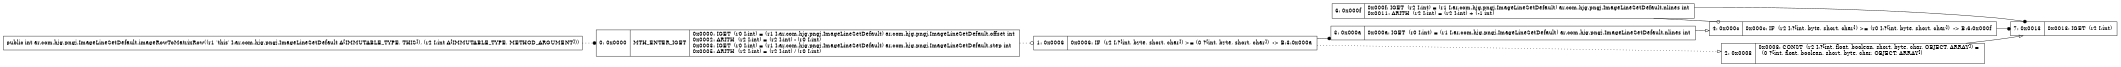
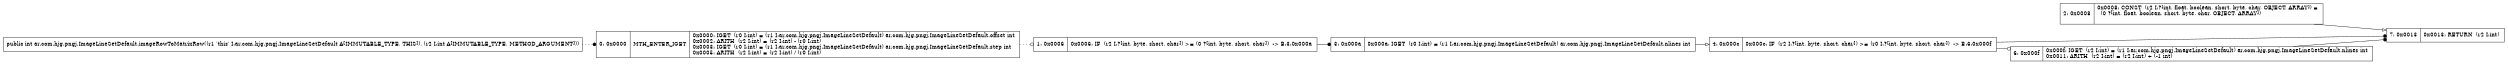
edge "6: 0x000f" -> "4: 0x000c": reversed
node "7: 0x0013": text "0x0013: IGET  (r2 I:int)" -> "0x0013: RETURN  (r2 I:int)"
edge "1: 0x0006" -> "2: 0x0008": removed
